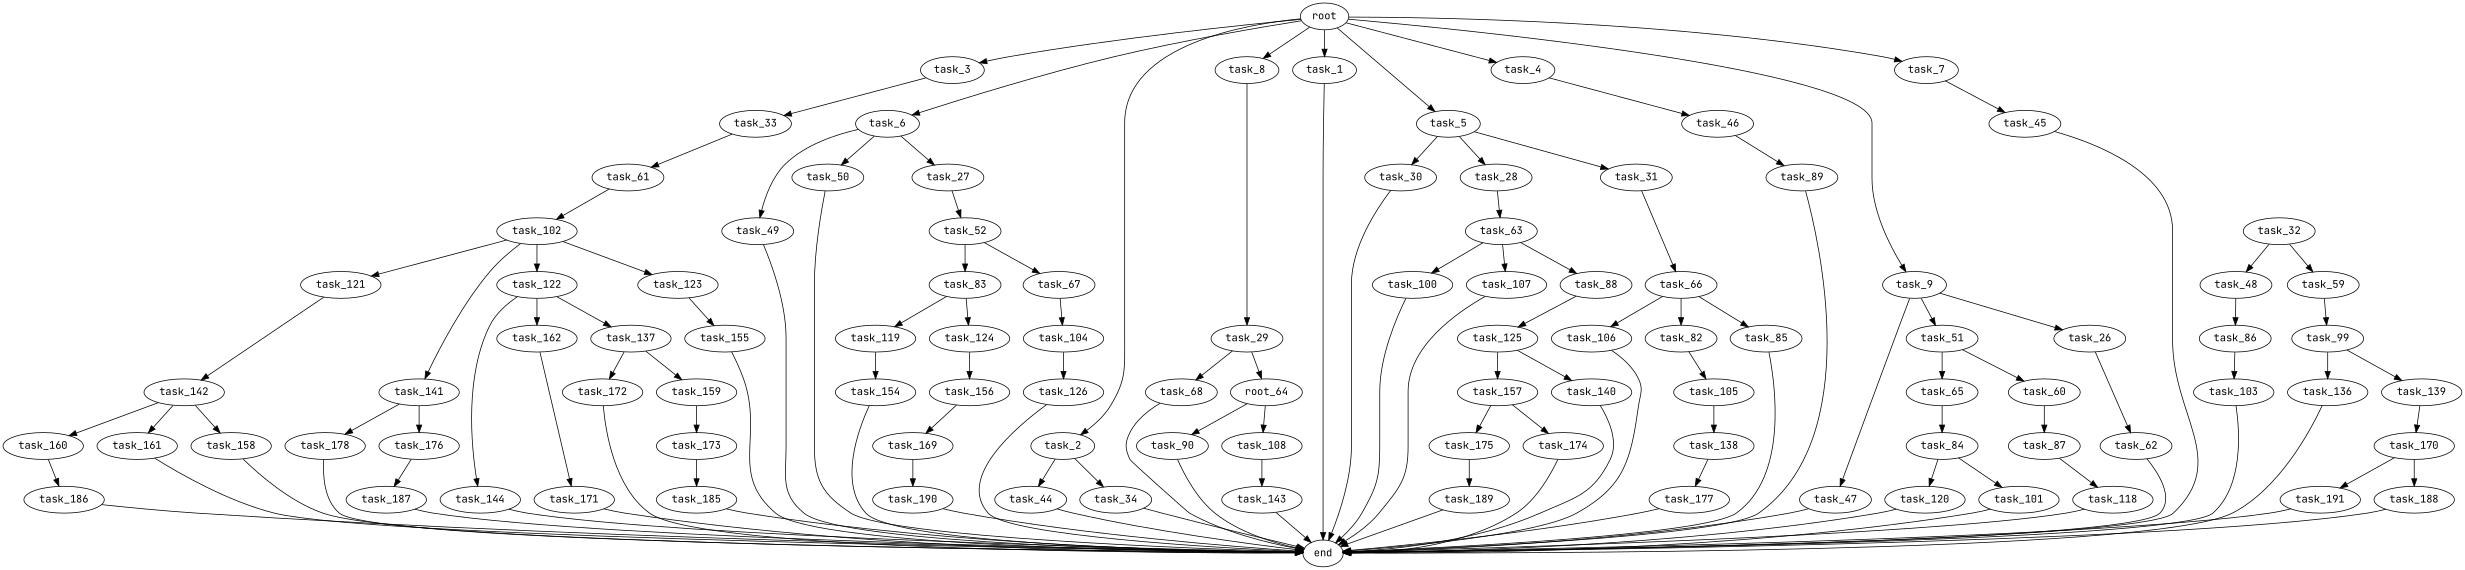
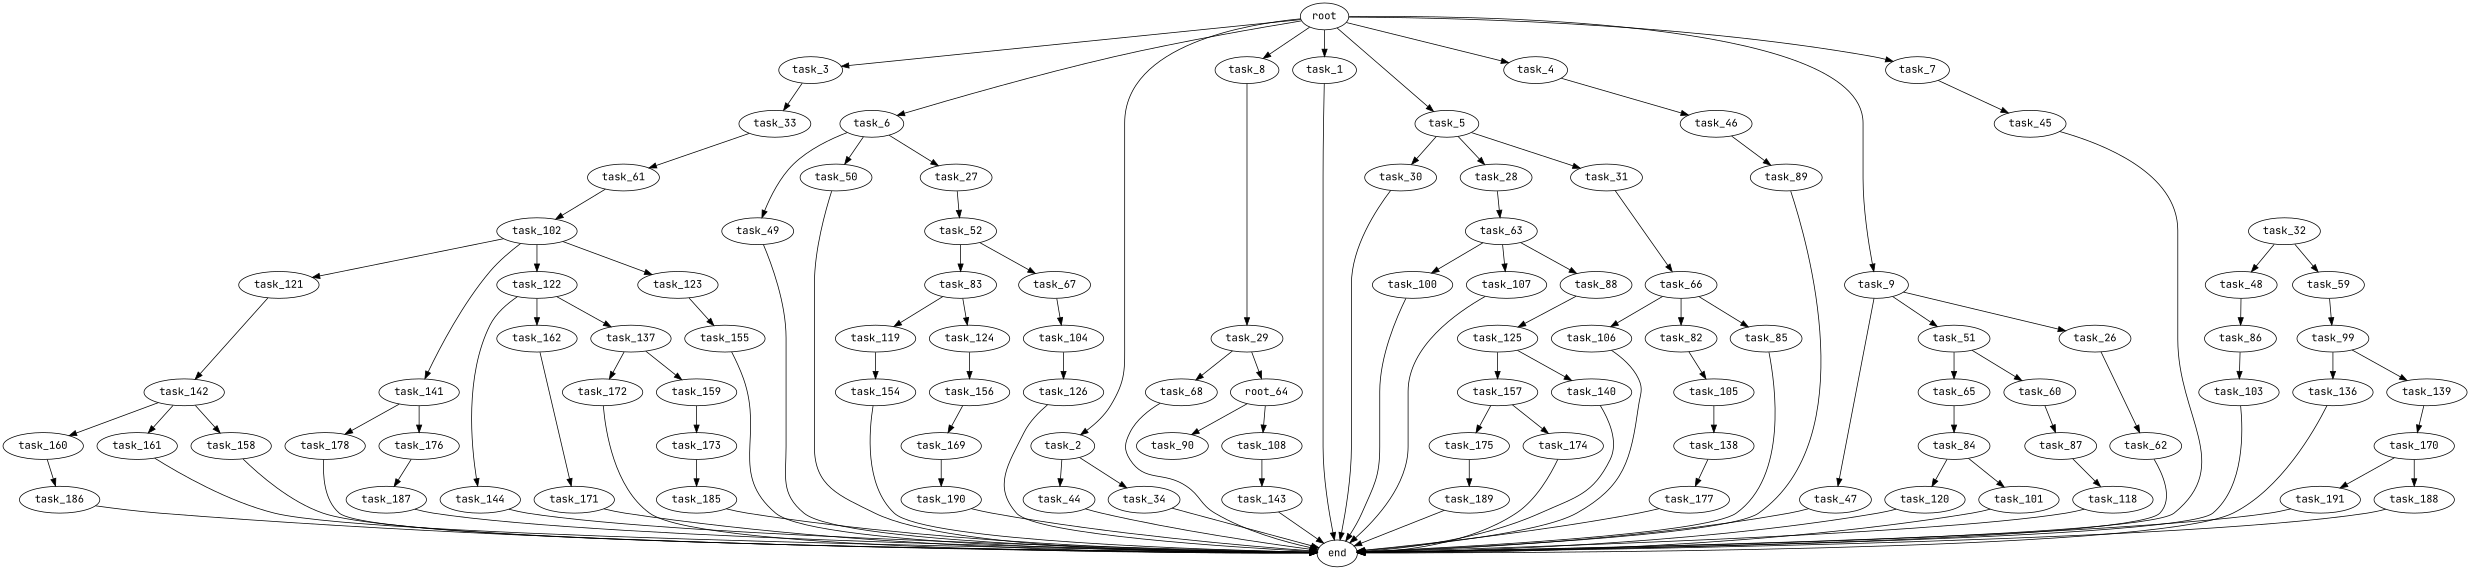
edge "task_90" -> "end": removed
